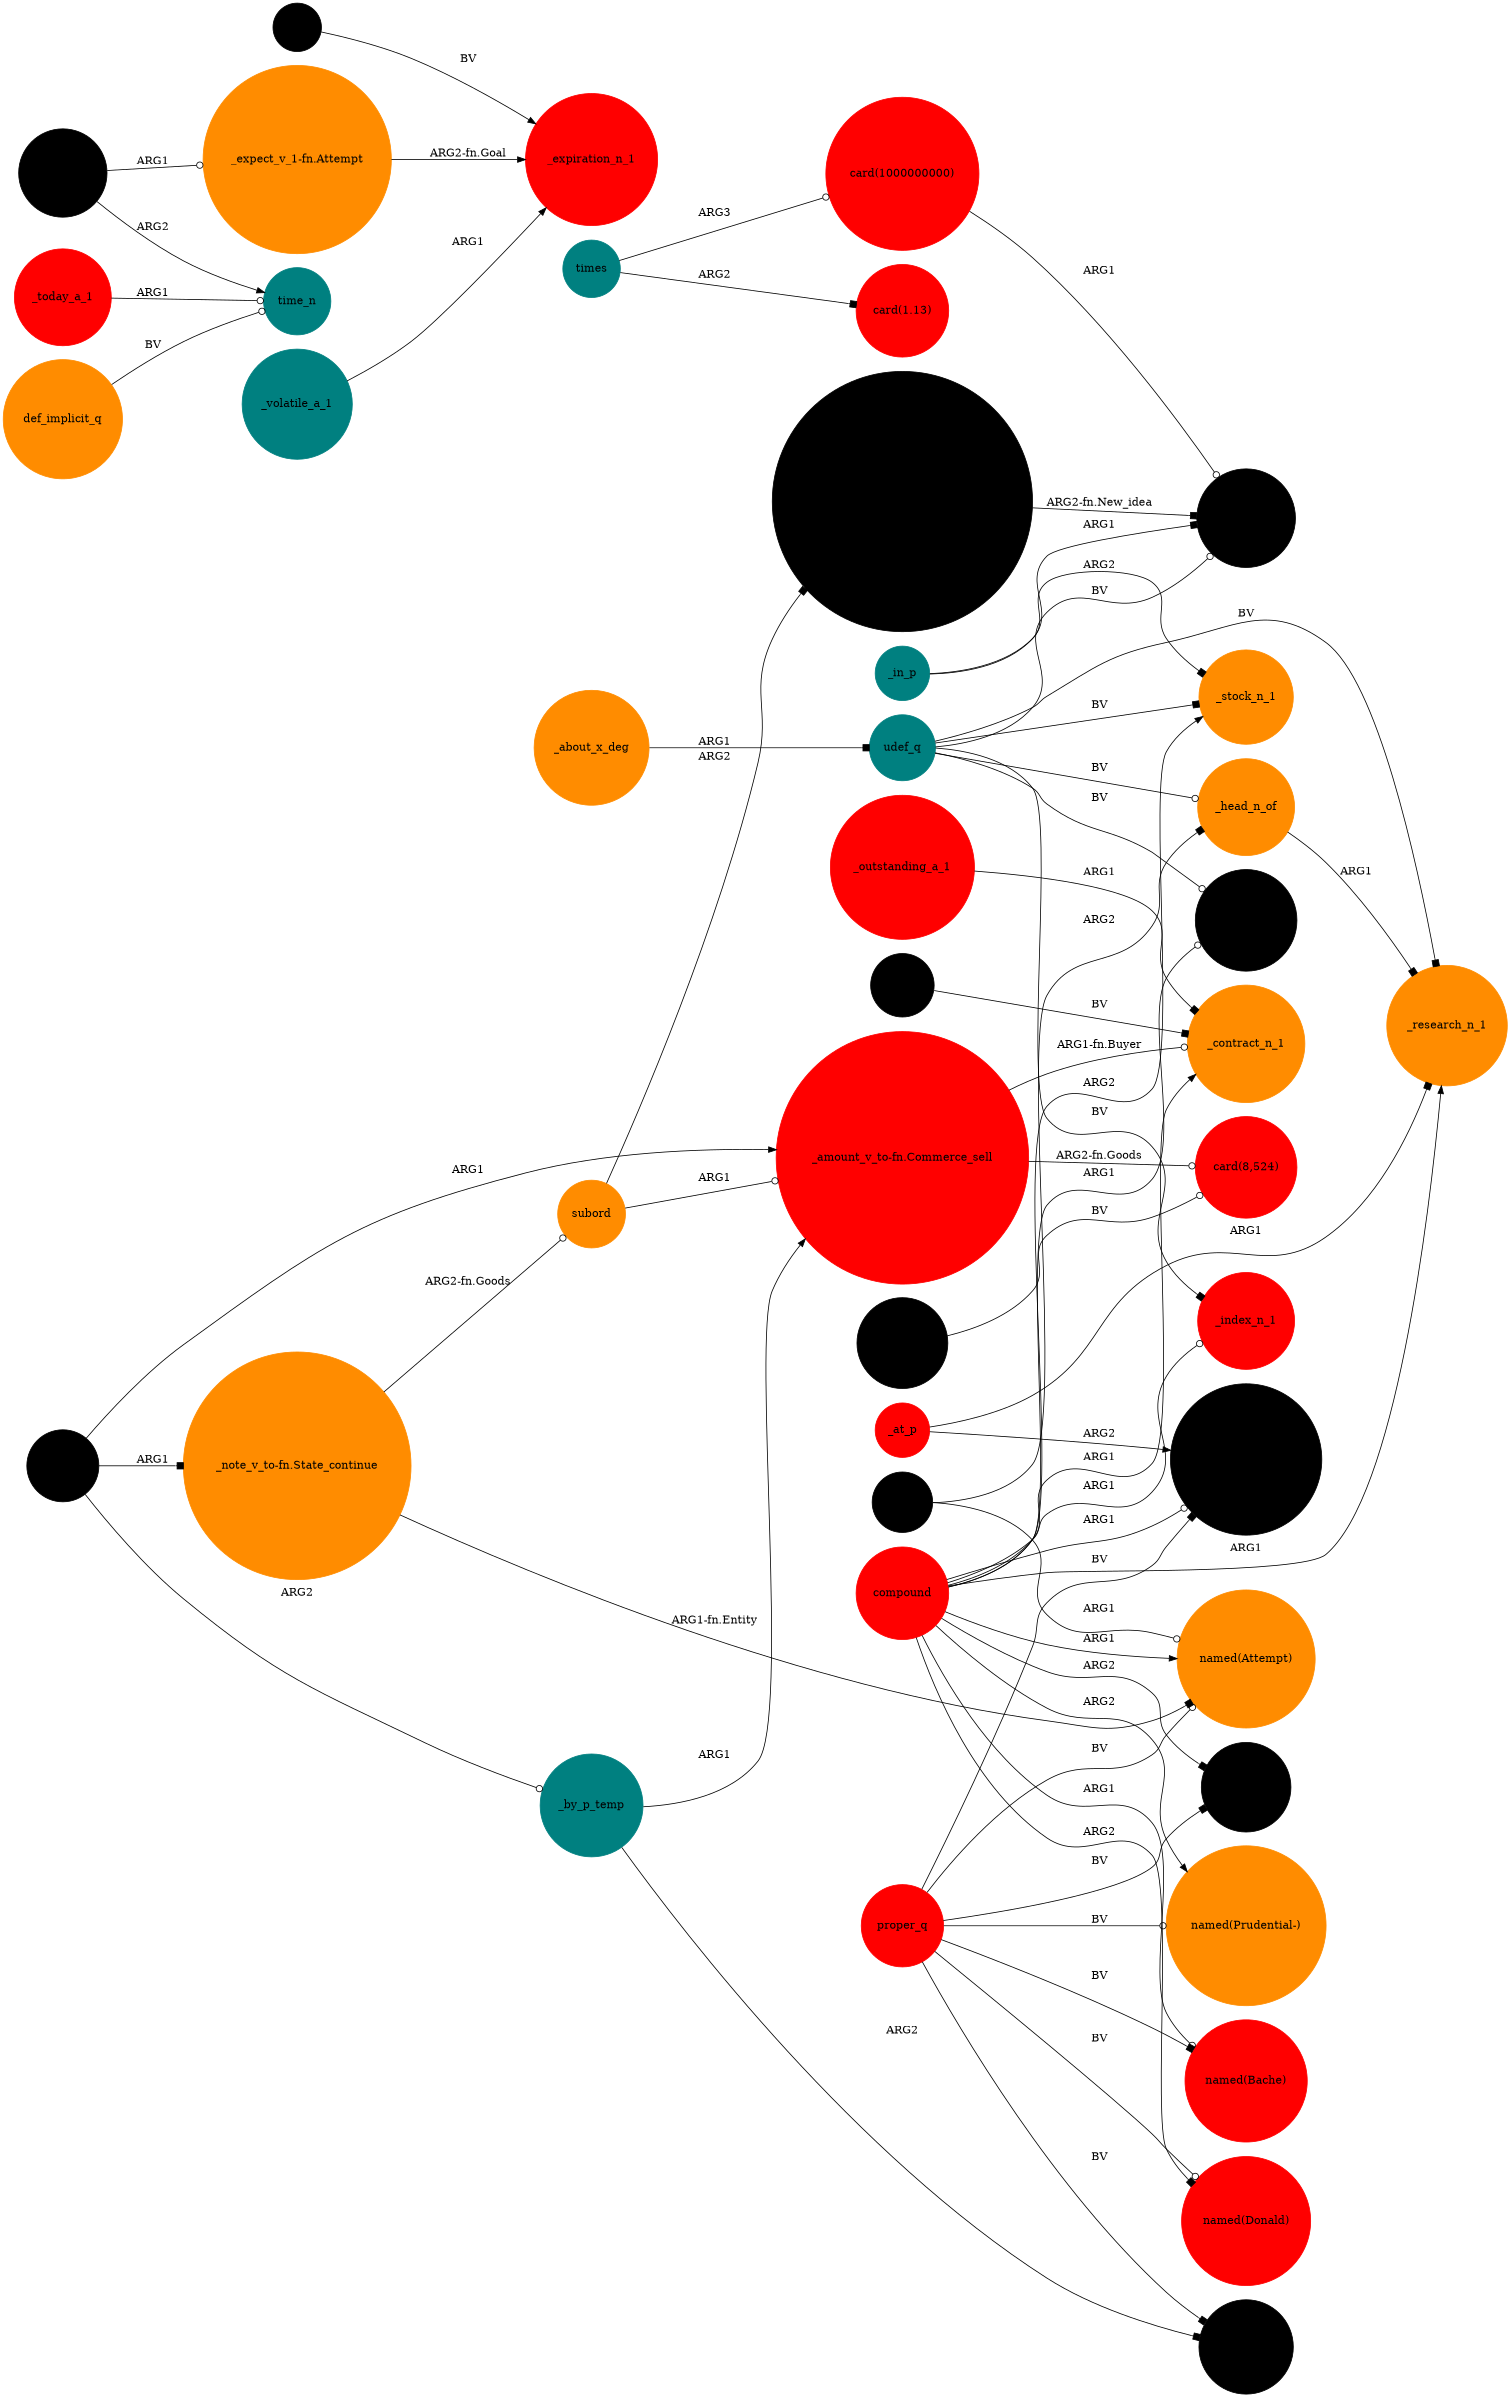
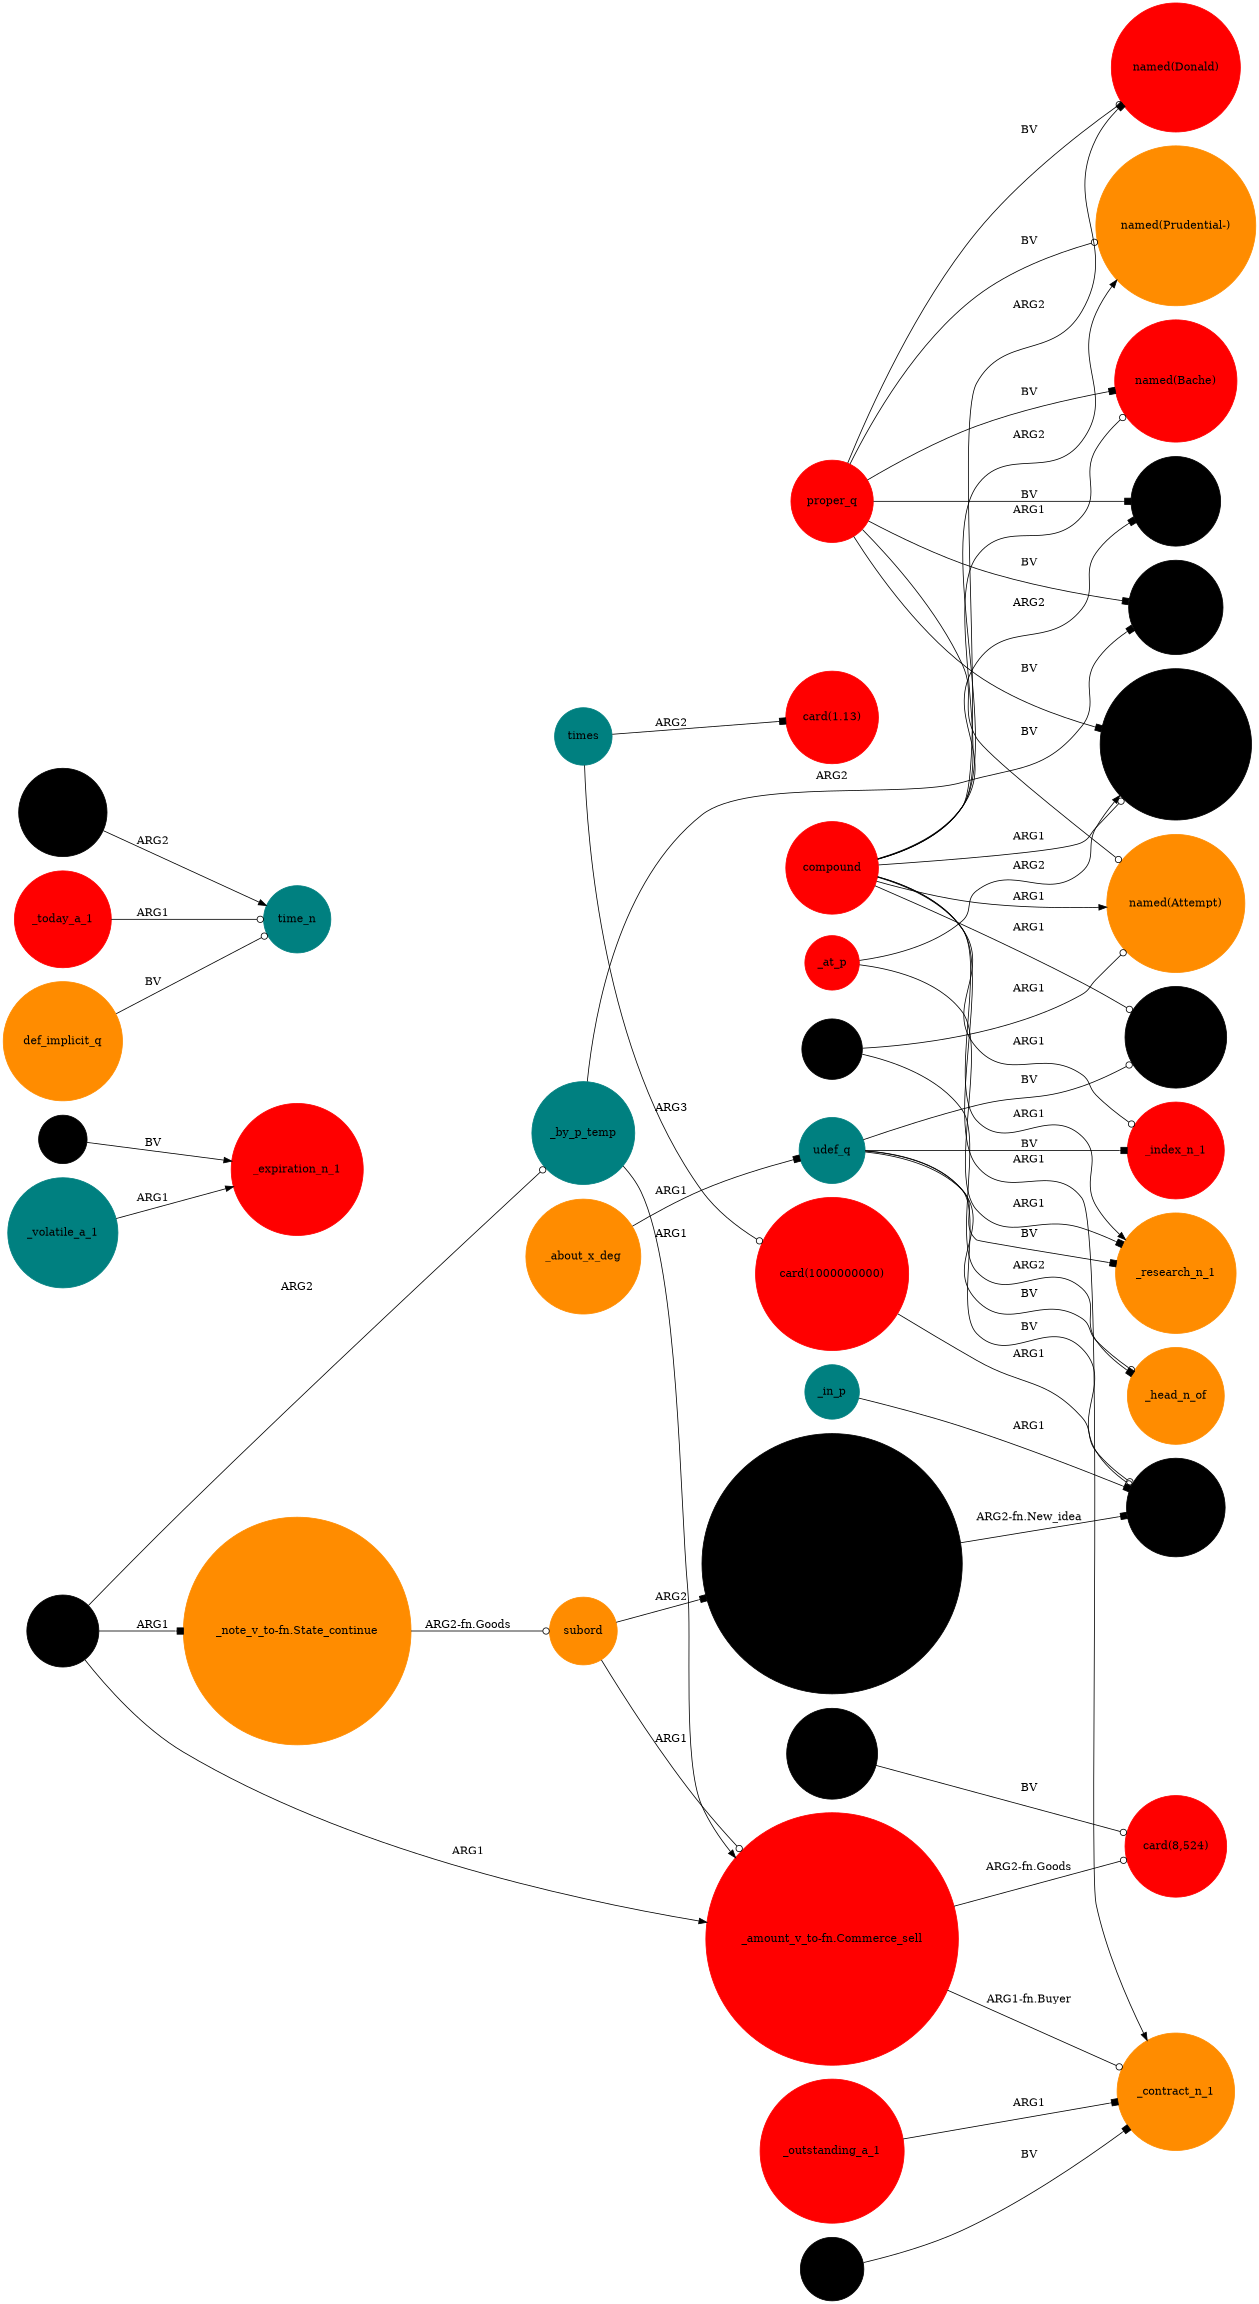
node "_expect_v_1-fn.Attempt": removed
node "_stock_n_1": removed
edge "_head_n_of" -> "_research_n_1": removed, label "ARG1"
edge "_note_v_to-fn.State_continue" -> "named(Attempt)": removed, label "ARG1-fn.Entity"
